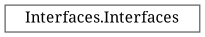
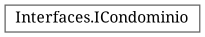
node "Interfaces.Interfaces": label "Interfaces.Interfaces" -> "Interfaces.ICondominio"
